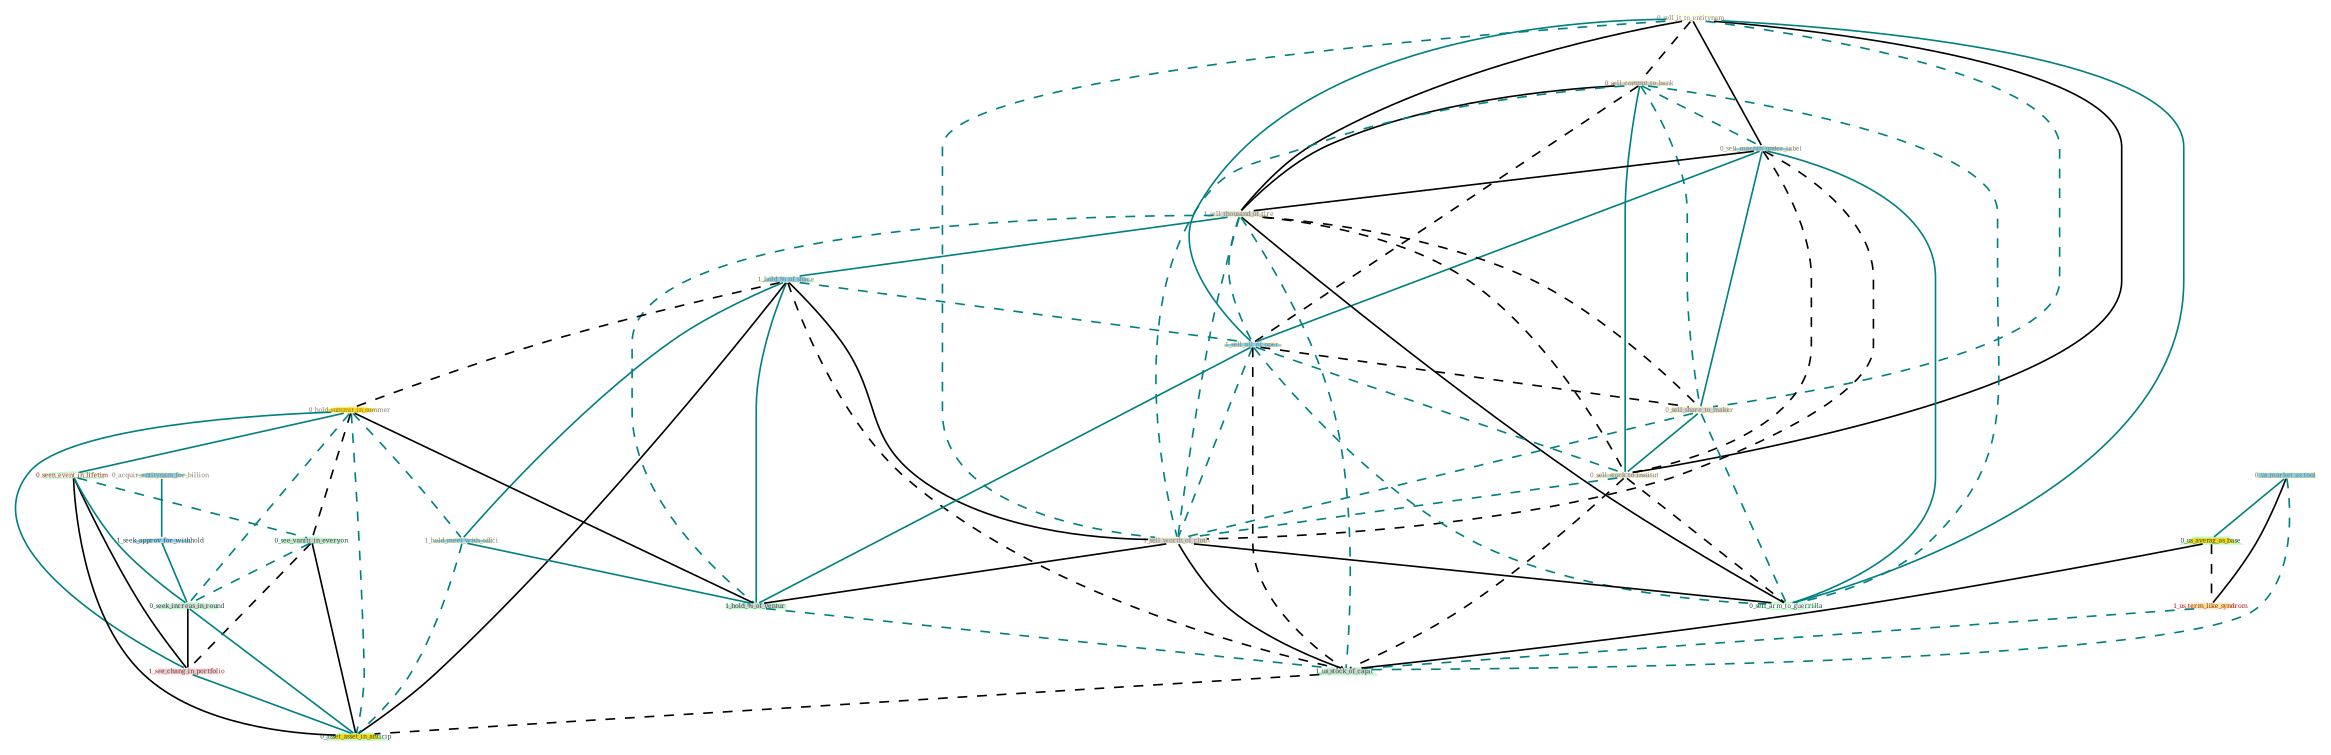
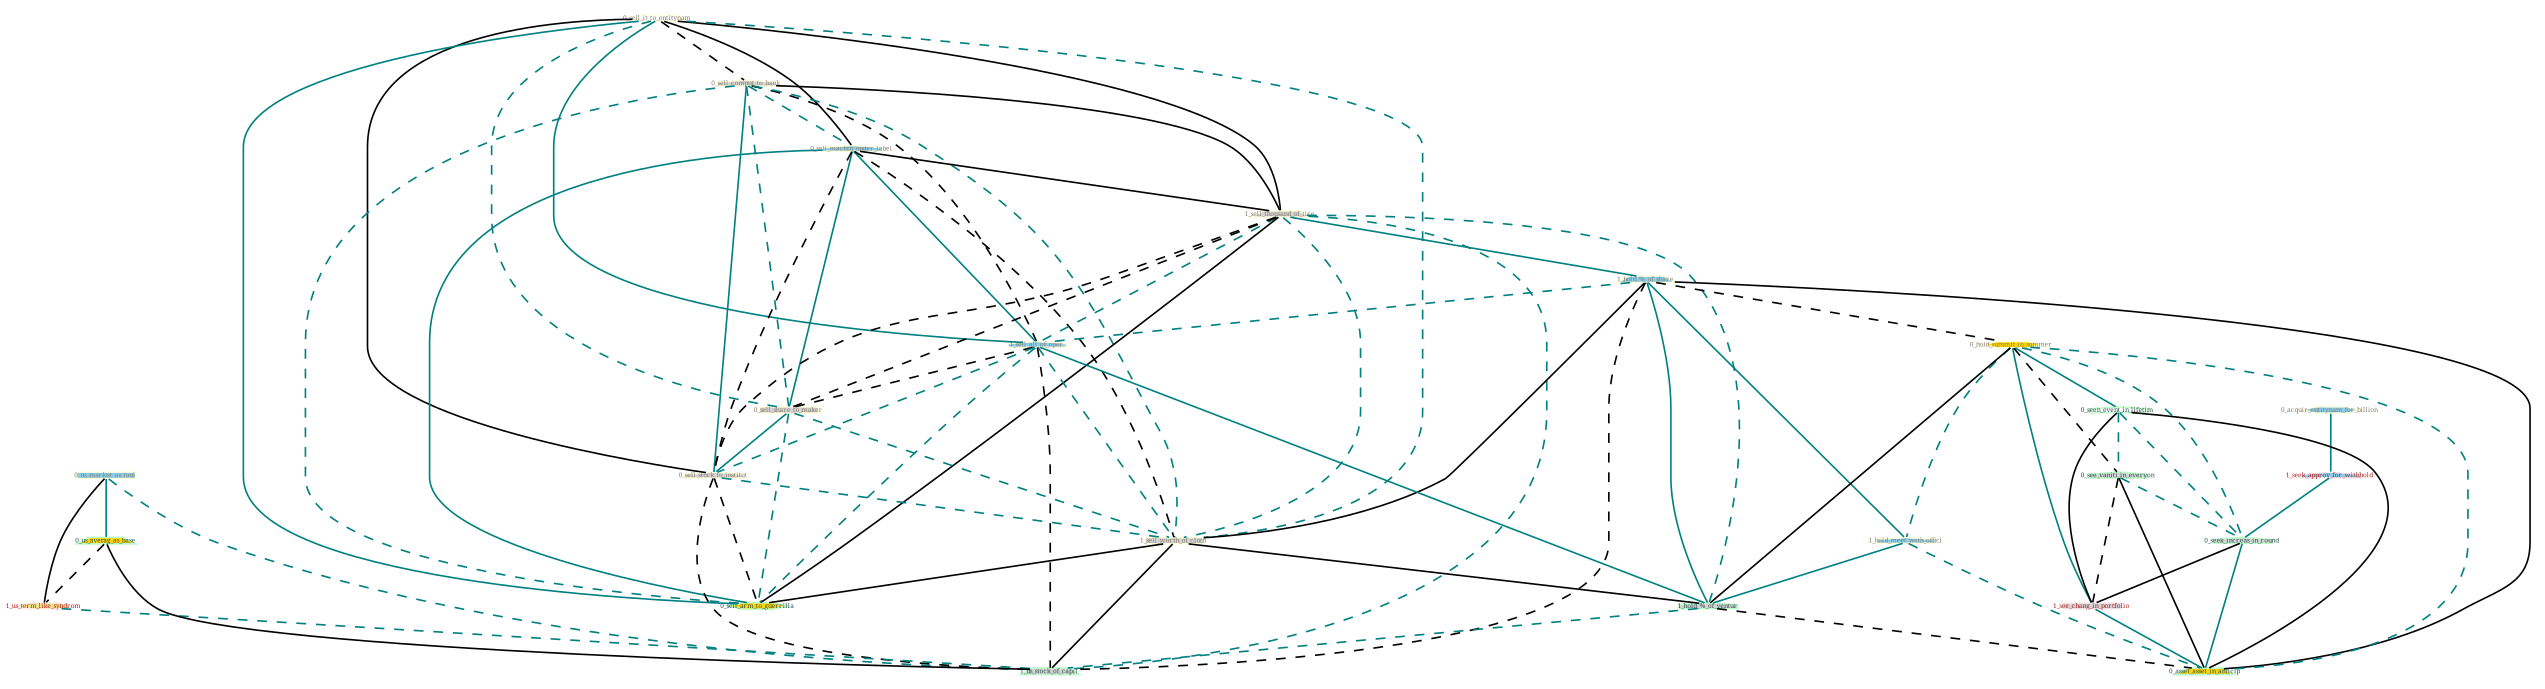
node "0_seen_event_in_lifetim": fontcolor #b22222 -> #2f4f4f
node "1_seek_approv_for_withhold": fontcolor #2f4f4f -> #b22222
edge "0_seen_event_in_lifetim" -- "0_seek_increas_in_round": style solid -> dashed
node "0_sell_arm_to_guerrilla": fillcolor white -> gold
edge "1_us_stock_of_capit" -- "0_asset_asset_in_anticip": now "1_hold_%_of_ventur" -- "0_asset_asset_in_anticip"
